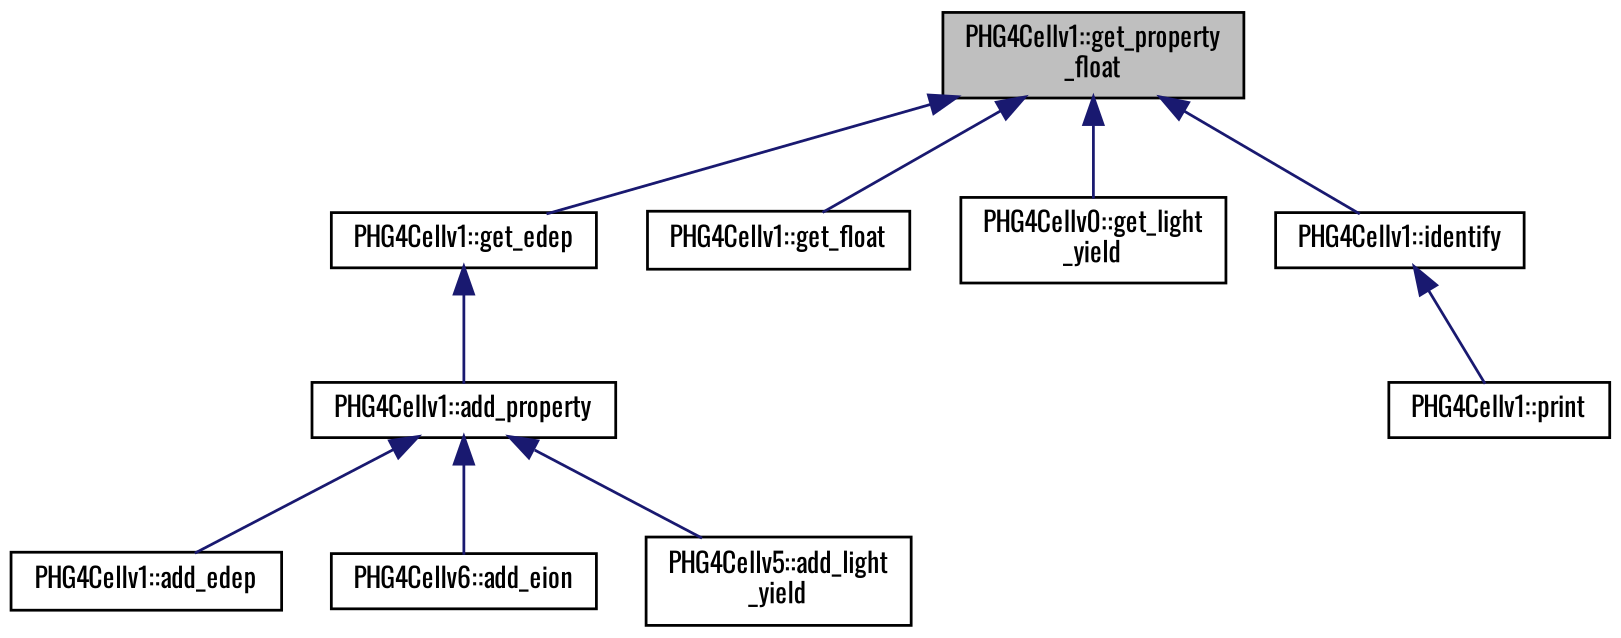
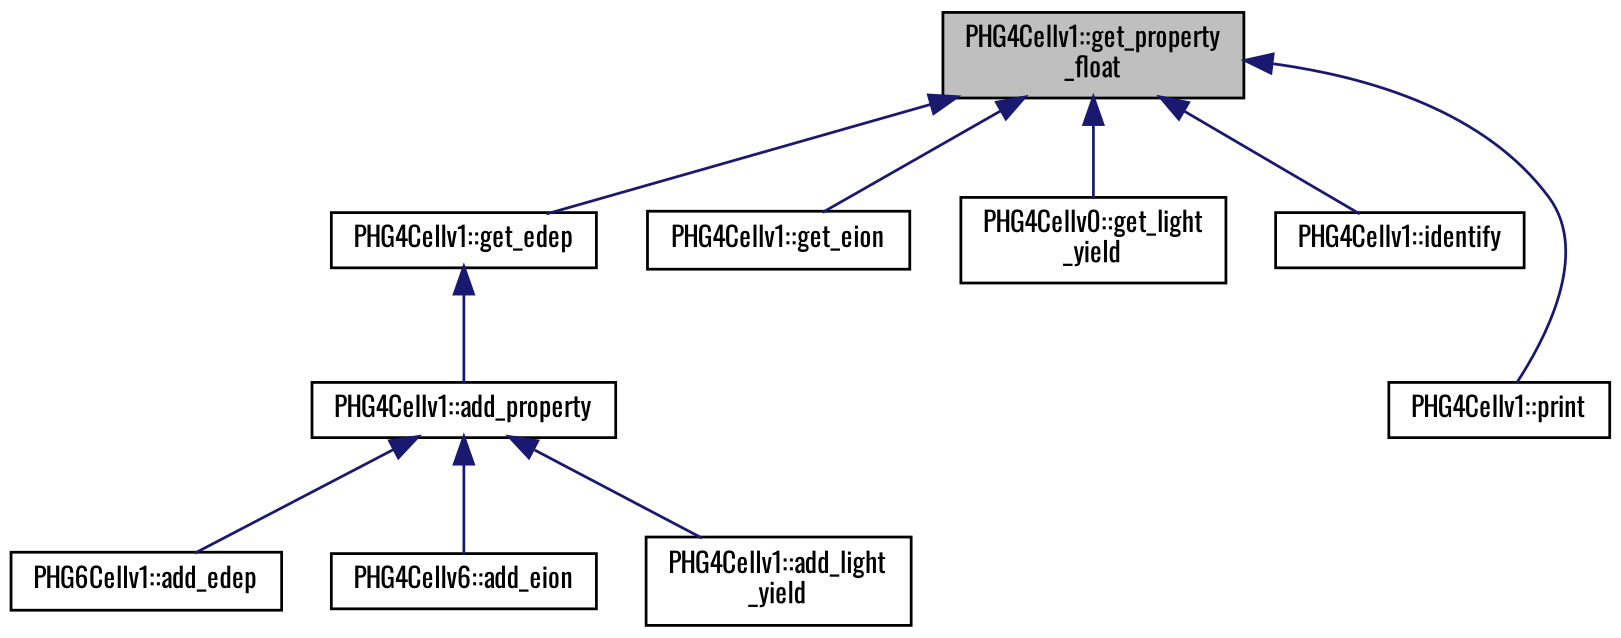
node "PHG4Cellv1::get_float": label "PHG4Cellv1::get_float" -> "PHG4Cellv1::get_eion"
edge "PHG4Cellv1::print" -> "PHG4Cellv1::identify": now "PHG4Cellv1::print" -> "PHG4Cellv1::get_property _float"
node "PHG4Cellv1::add_edep": label "PHG4Cellv1::add_edep" -> "PHG6Cellv1::add_edep"
node "PHG4Cellv5::add_light _yield": label "PHG4Cellv5::add_light _yield" -> "PHG4Cellv1::add_light _yield"
